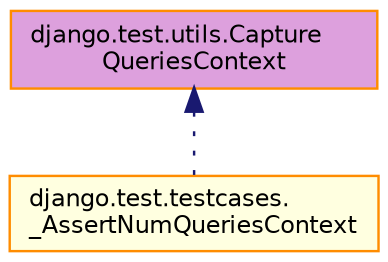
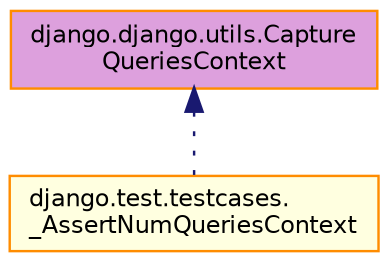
node "django.test.utils.Capture QueriesContext": label "django.test.utils.Capture QueriesContext" -> "django.django.utils.Capture QueriesContext"
